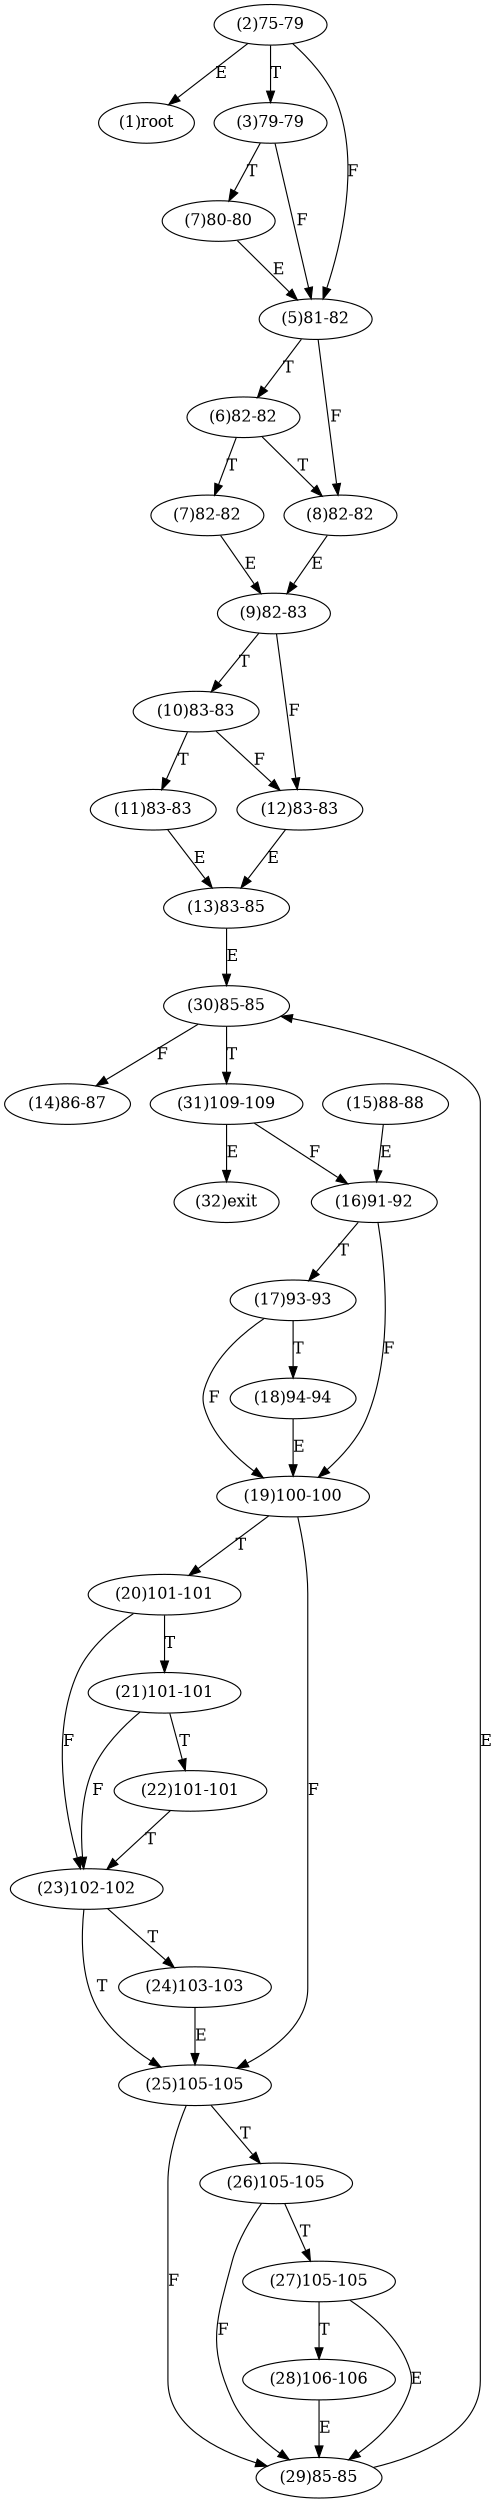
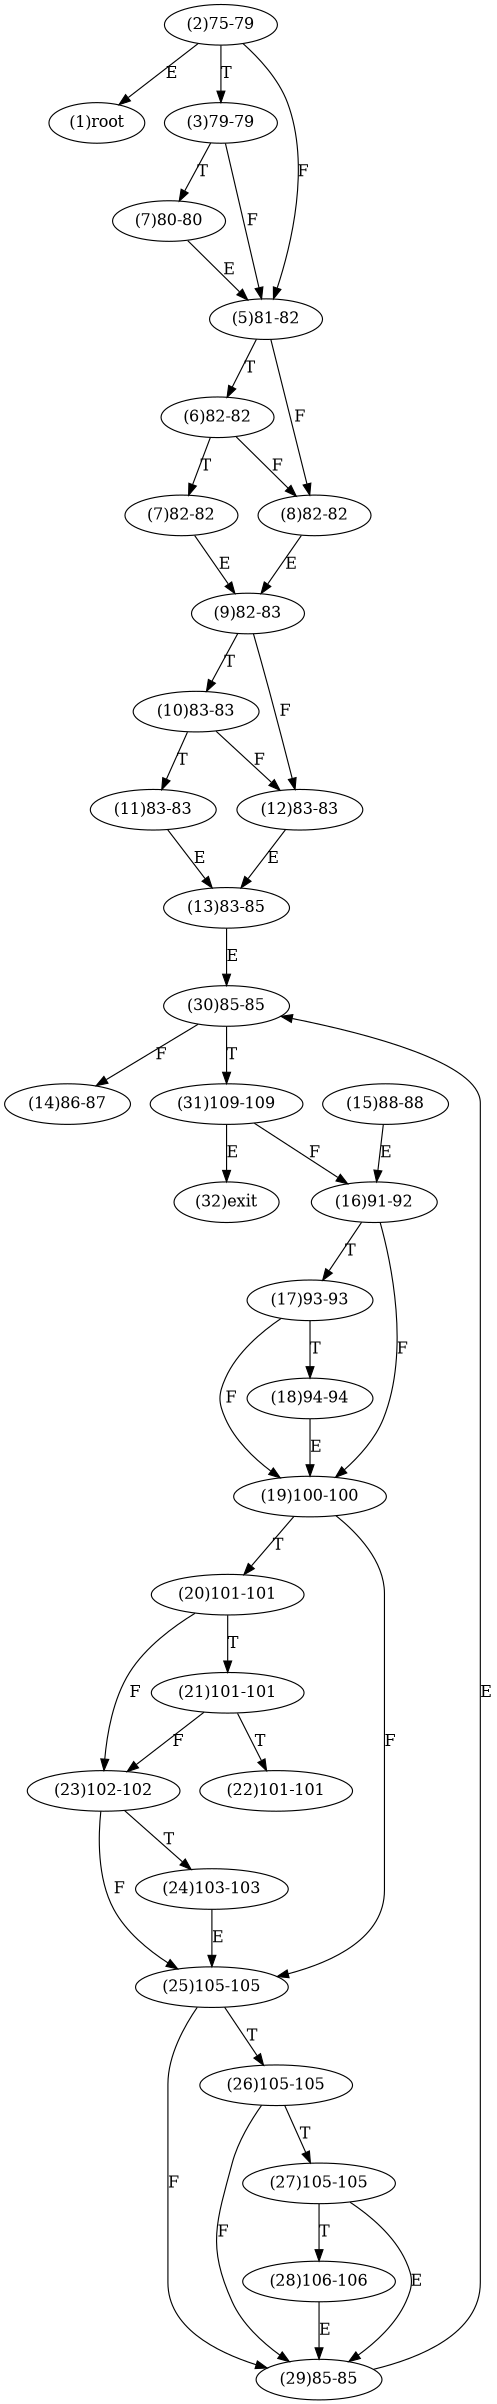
edge "(6)82-82" -> "(8)82-82": label "T" -> "F"
edge "(22)101-101" -> "(23)102-102": removed, label "T"
edge "(23)102-102" -> "(25)105-105": label "T" -> "F"
